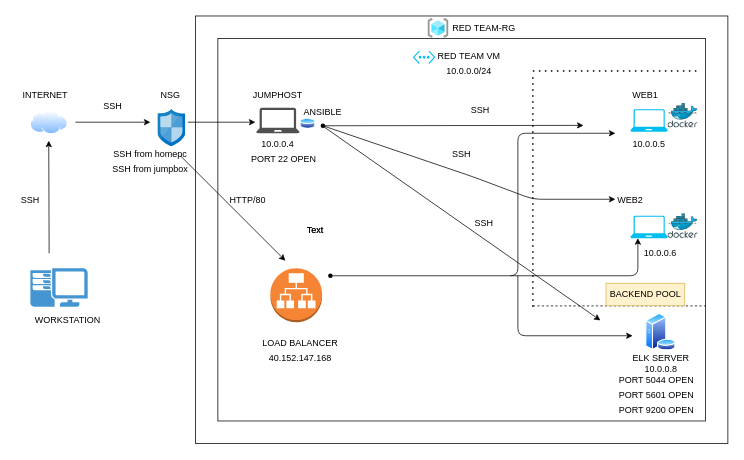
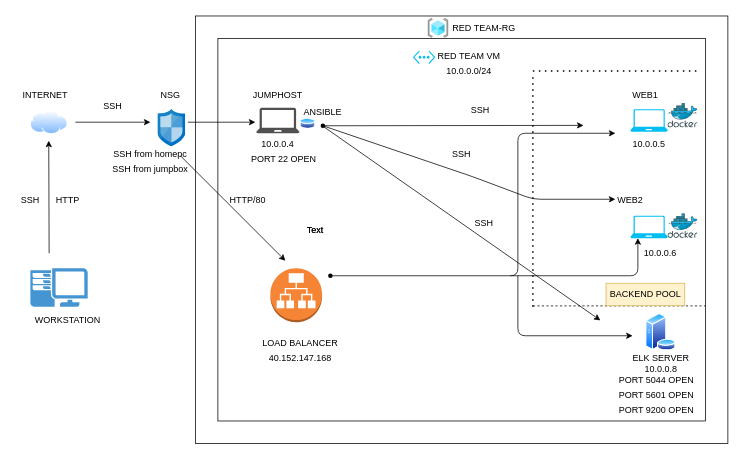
node "HTTP": added
